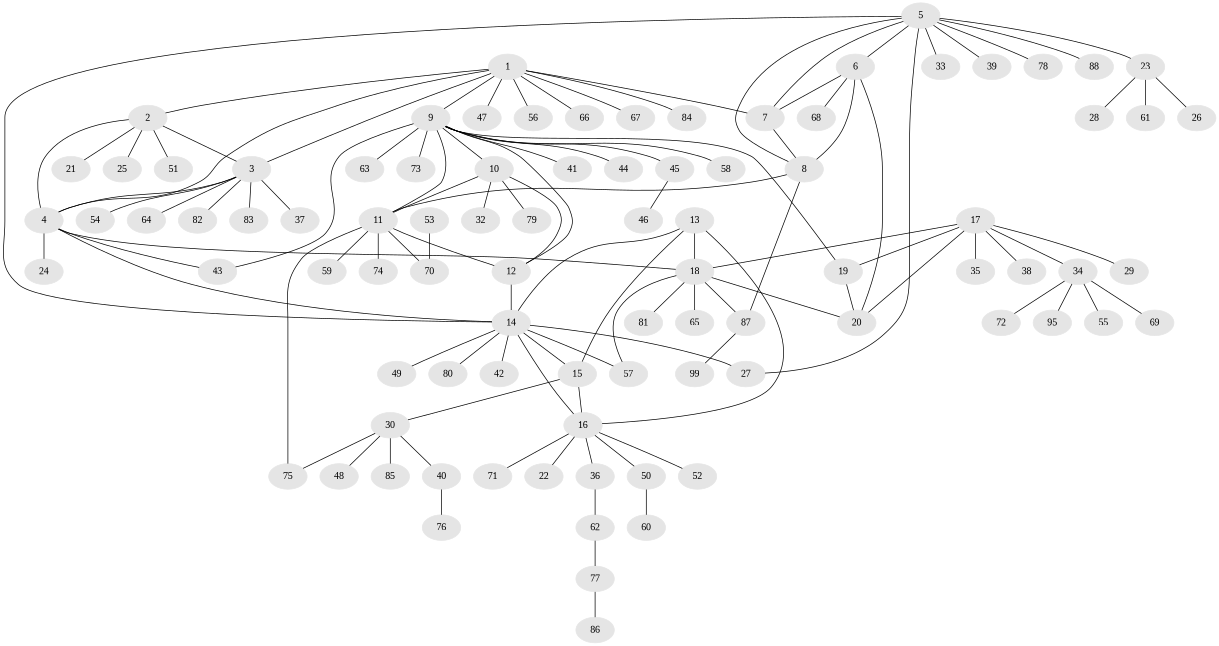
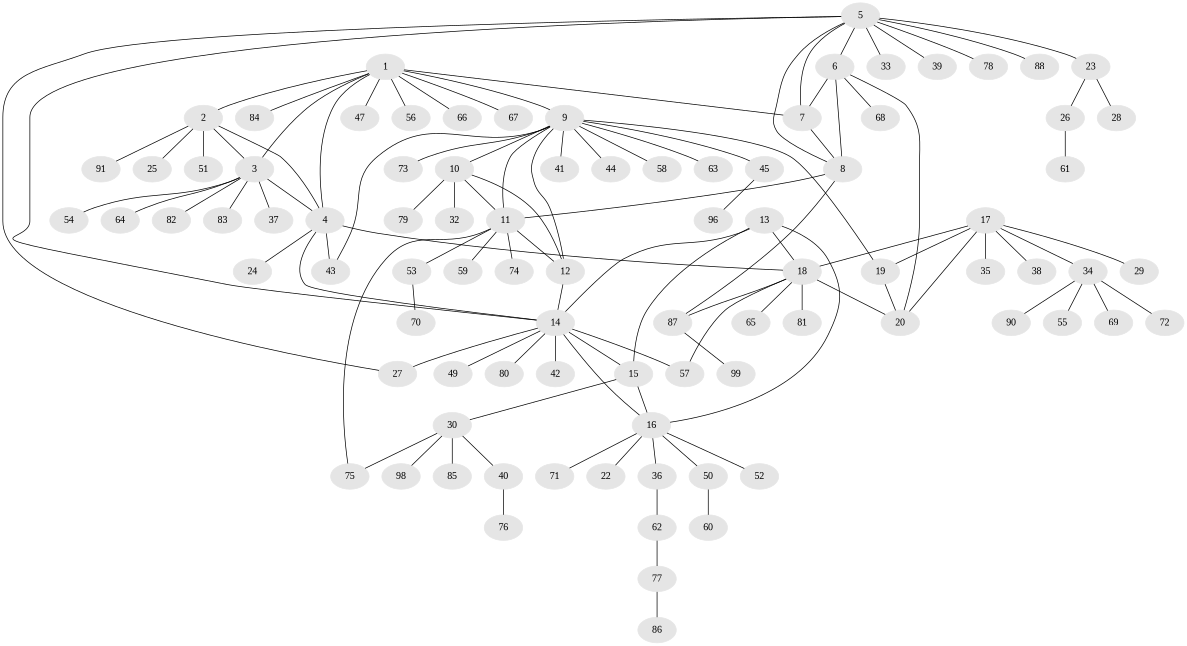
edge "23" -- "61": now "26" -- "61"
node "21": label "21" -> "91"
node "46": label "46" -> "96"
edge "11" -- "70": now "11" -- "53"
node "95": label "95" -> "90"
node "48": label "48" -> "98"
